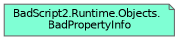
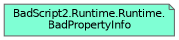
node "BadScript2.Runtime.Objects. BadPropertyInfo": label "BadScript2.Runtime.Objects. BadPropertyInfo" -> "BadScript2.Runtime.Runtime. BadPropertyInfo"
